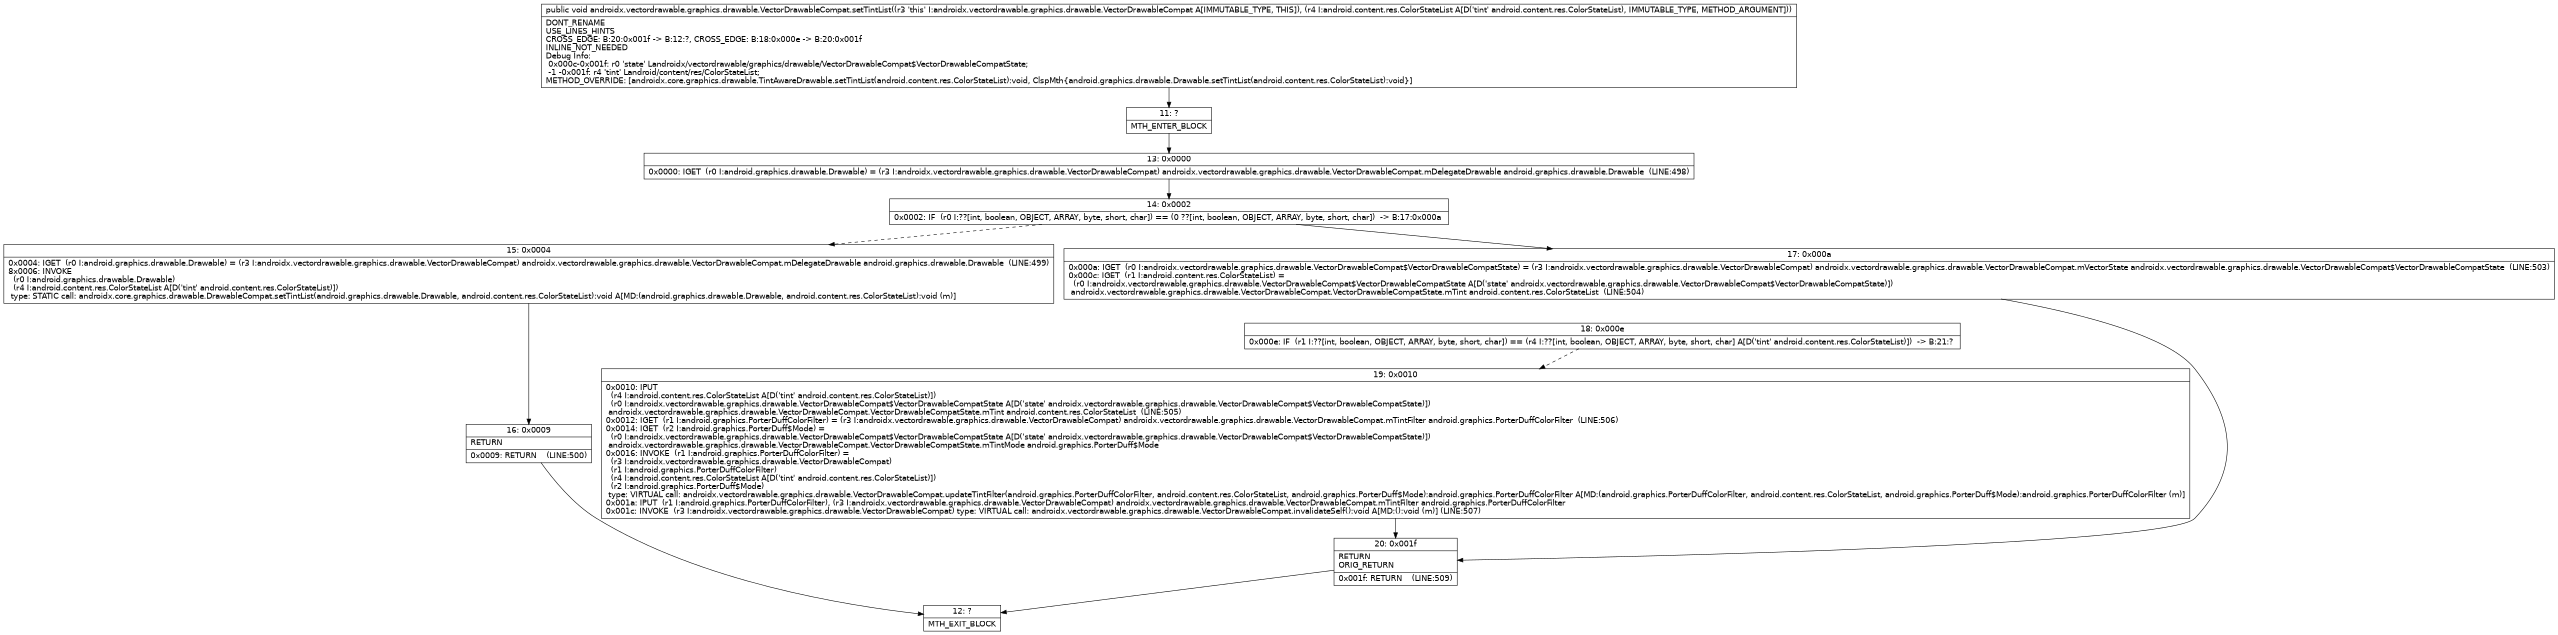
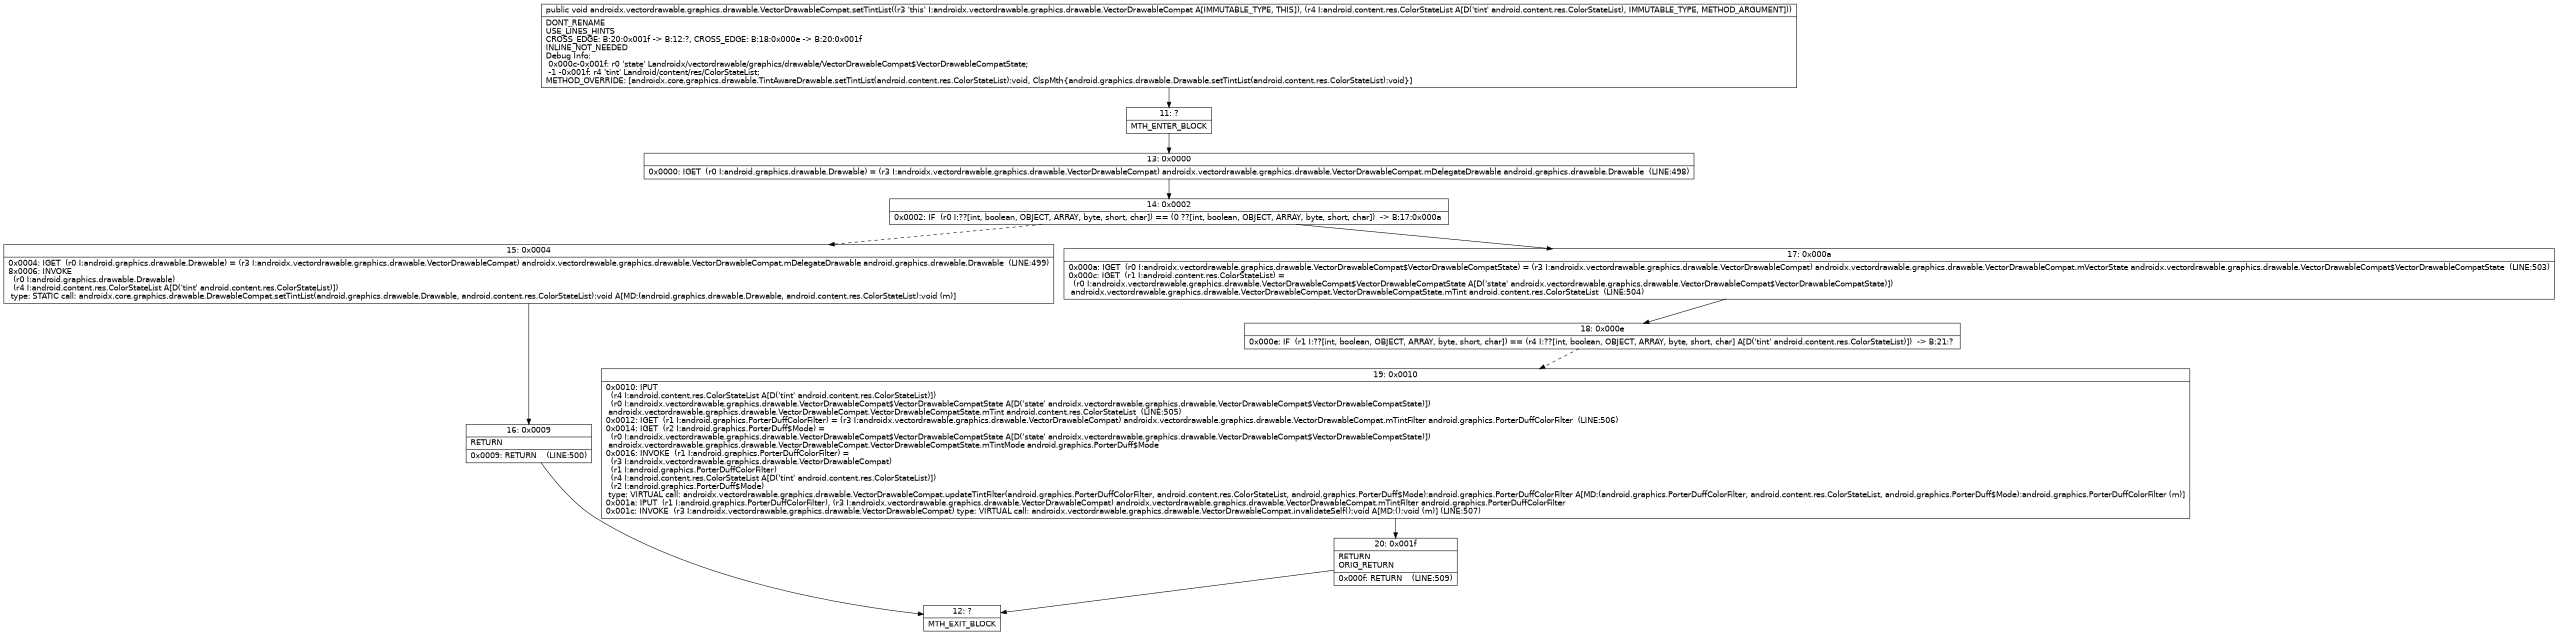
edge "17: 0x000a" -> "20: 0x001f": now "17: 0x000a" -> "18: 0x000e"
node "20: 0x001f": text "0x001f: RETURN    (LINE:509)" -> "0x000f: RETURN    (LINE:509)"
